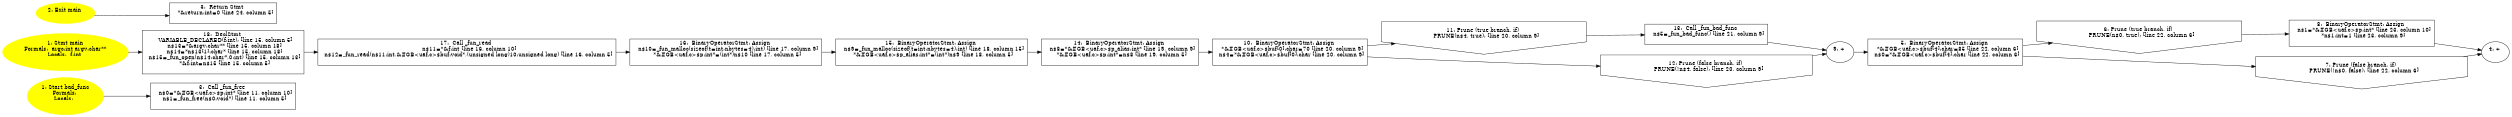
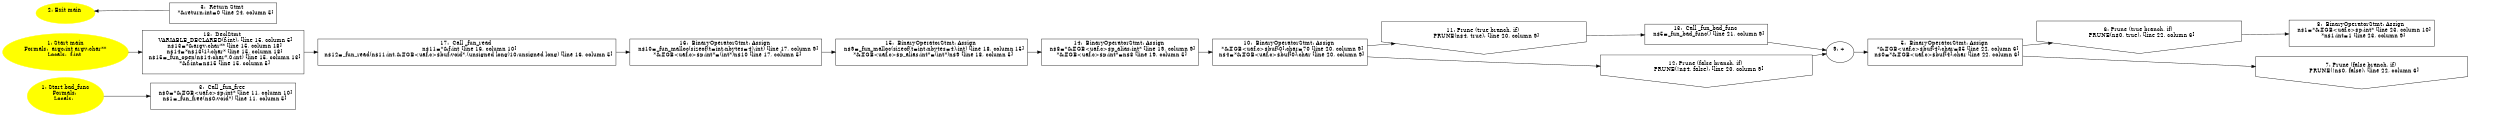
edge "2: Exit main" -> "3:  Return Stmt *&return:int=0 [line 24, column 5]": reversed
node "1: Stmt main Formals:  argc:int argv:char** Locals:  f:int": label "1: Stmt main Formals:  argc:int argv:char** Locals:  f:int" -> "1: Start main Formals:  argc:int argv:char** Locals:  f:int"
node "4: +": removed
